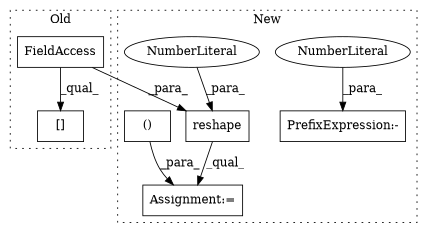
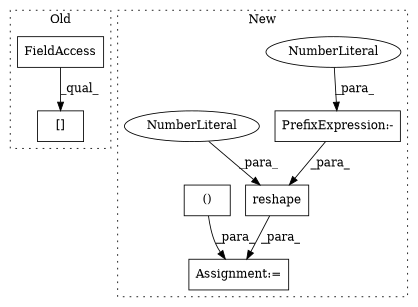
edge "FieldAccess" -> "reshape": now "PrefixExpression:-" -> "reshape"
edge "reshape" -> "Assignment:=": label "_qual_" -> "_para_"
